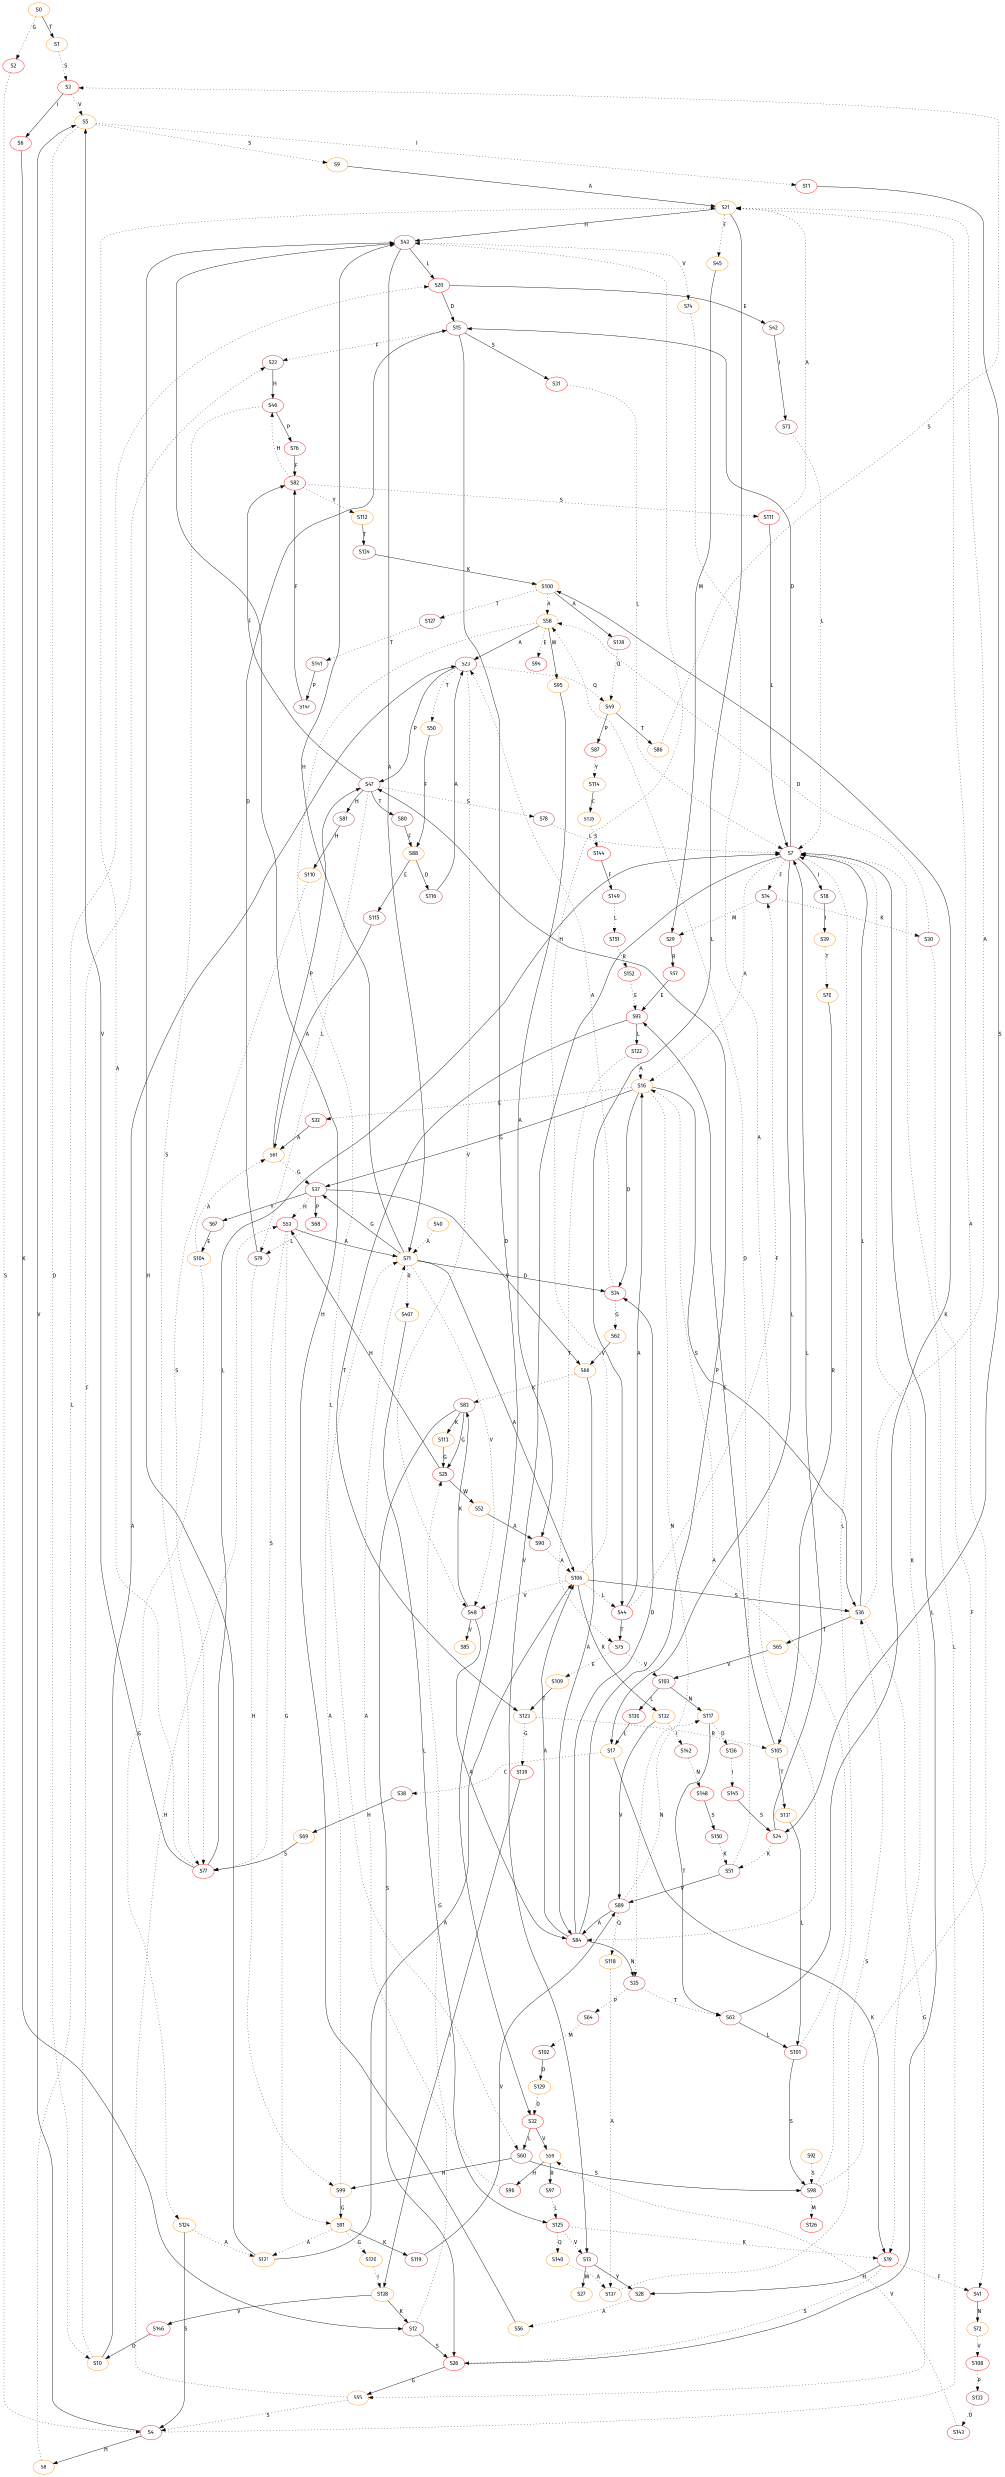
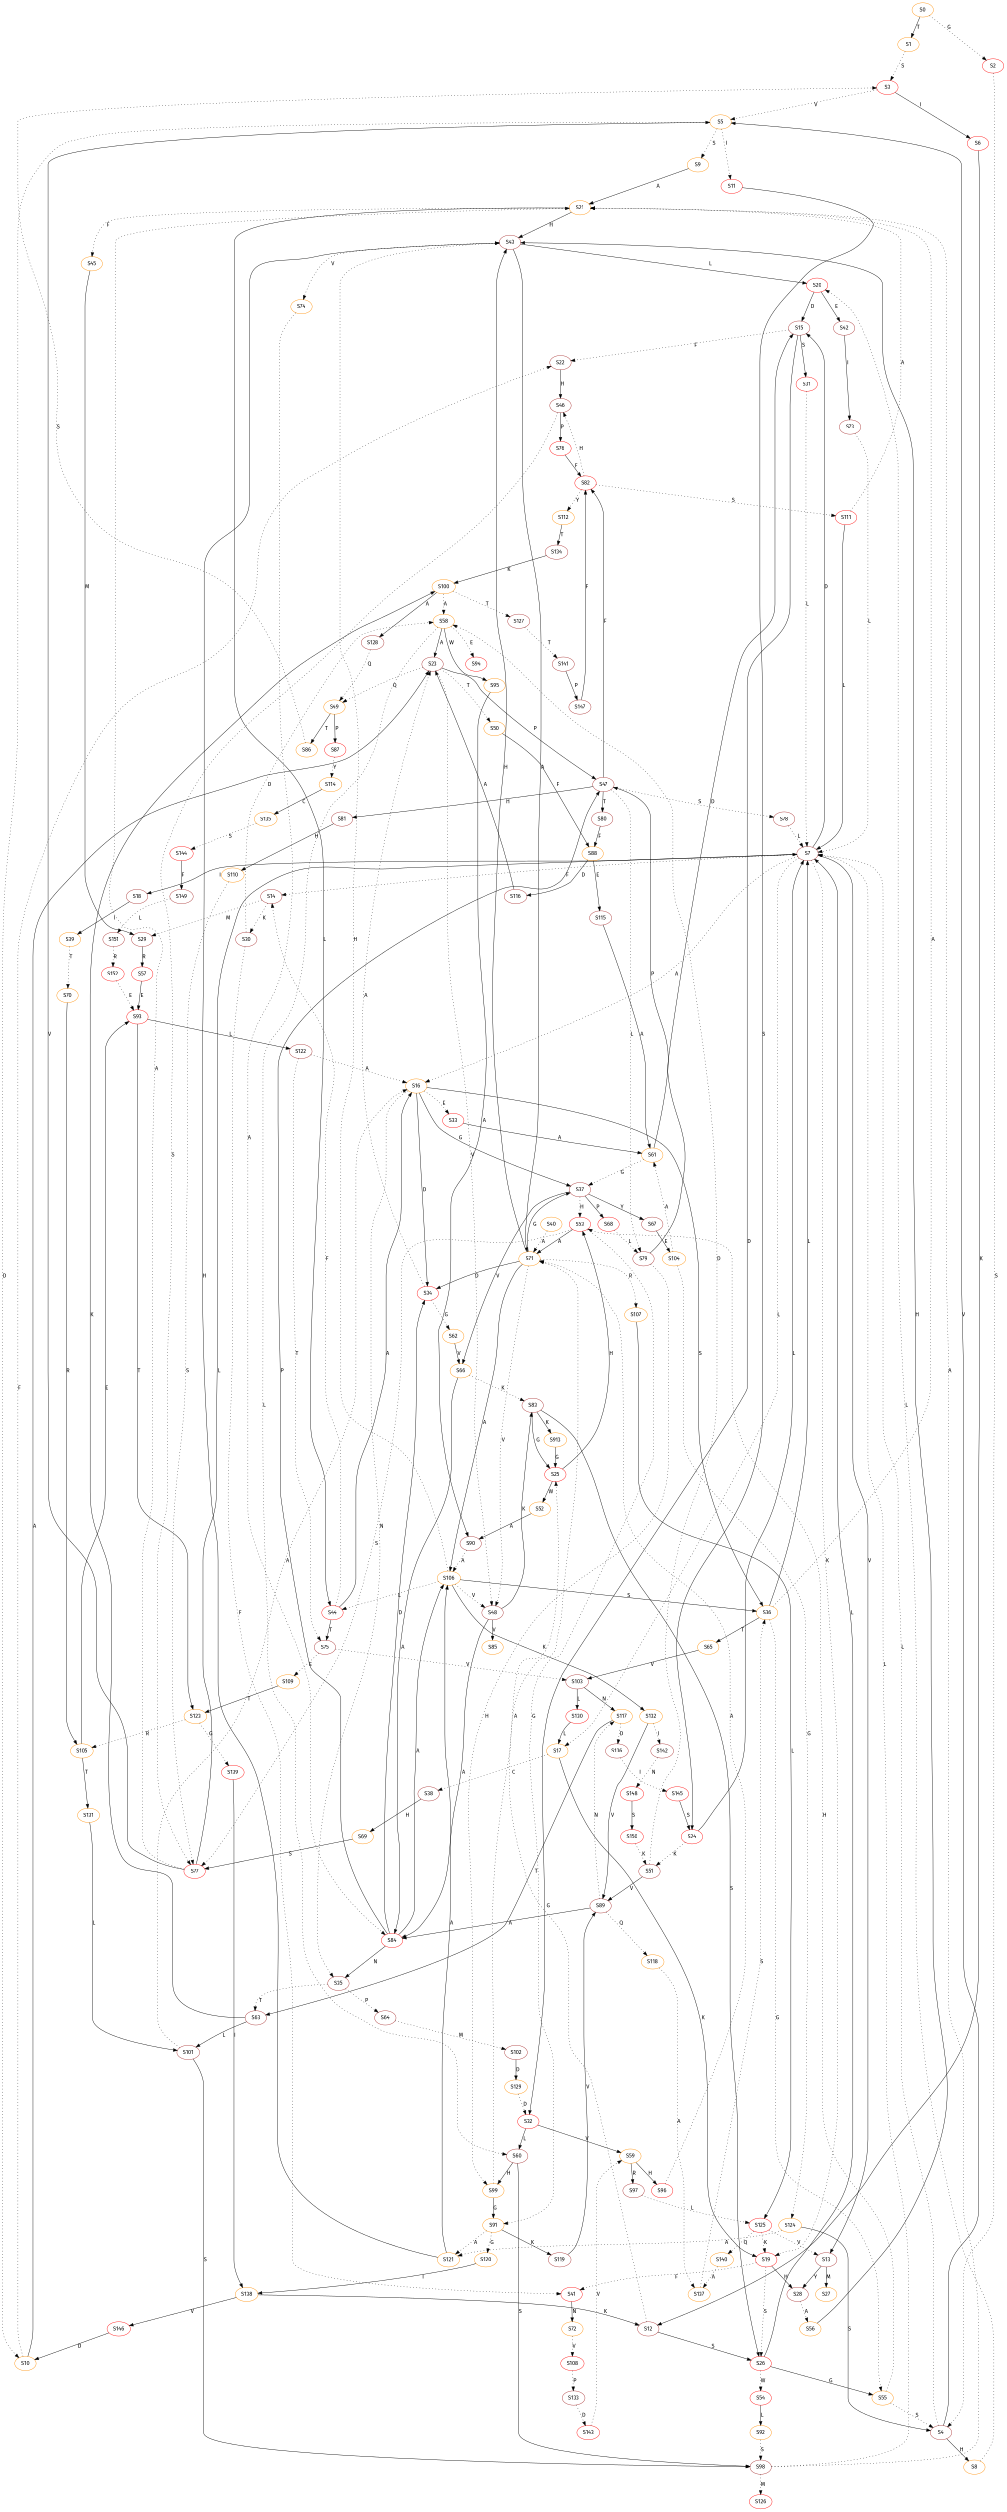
node "S407": label "S407" -> "S107"
edge "S7" -> "S17": style solid -> dotted
node "S113": label "S113" -> "S913"
edge "S120" -> "S138": style dotted -> solid
node "S54": added
